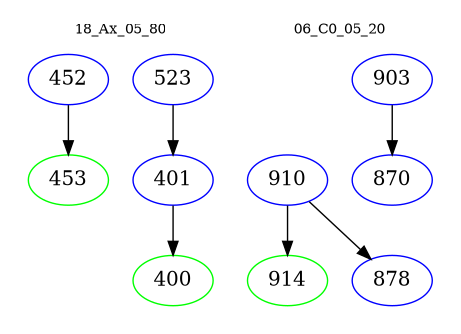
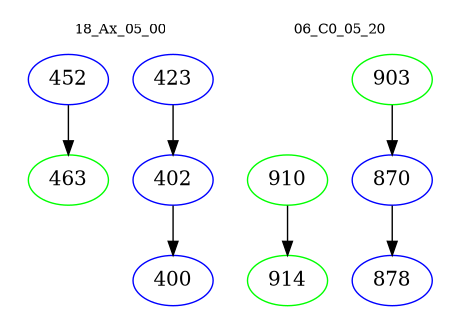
cluster "18_Ax_05_80": label "18_Ax_05_80" -> "18_Ax_05_00"
node "523": label "523" -> "423"
node "903": color blue -> green
node "453": label "453" -> "463"
node "401": label "401" -> "402"
node "910": color blue -> green
edge "910" -> "878": now "870" -> "878"
node "400": color green -> blue
